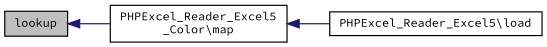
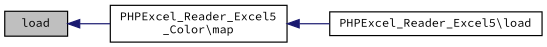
node "lookup": label "lookup" -> "load"
